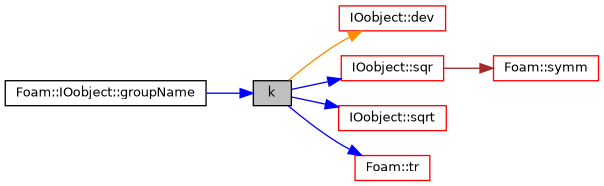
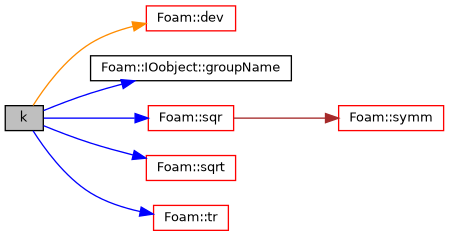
node "IOobject::dev": label "IOobject::dev" -> "Foam::dev"
node "IOobject::sqr": label "IOobject::sqr" -> "Foam::sqr"
edge "Foam::IOobject::groupName" -> "k": reversed
node "IOobject::sqrt": label "IOobject::sqrt" -> "Foam::sqrt"
